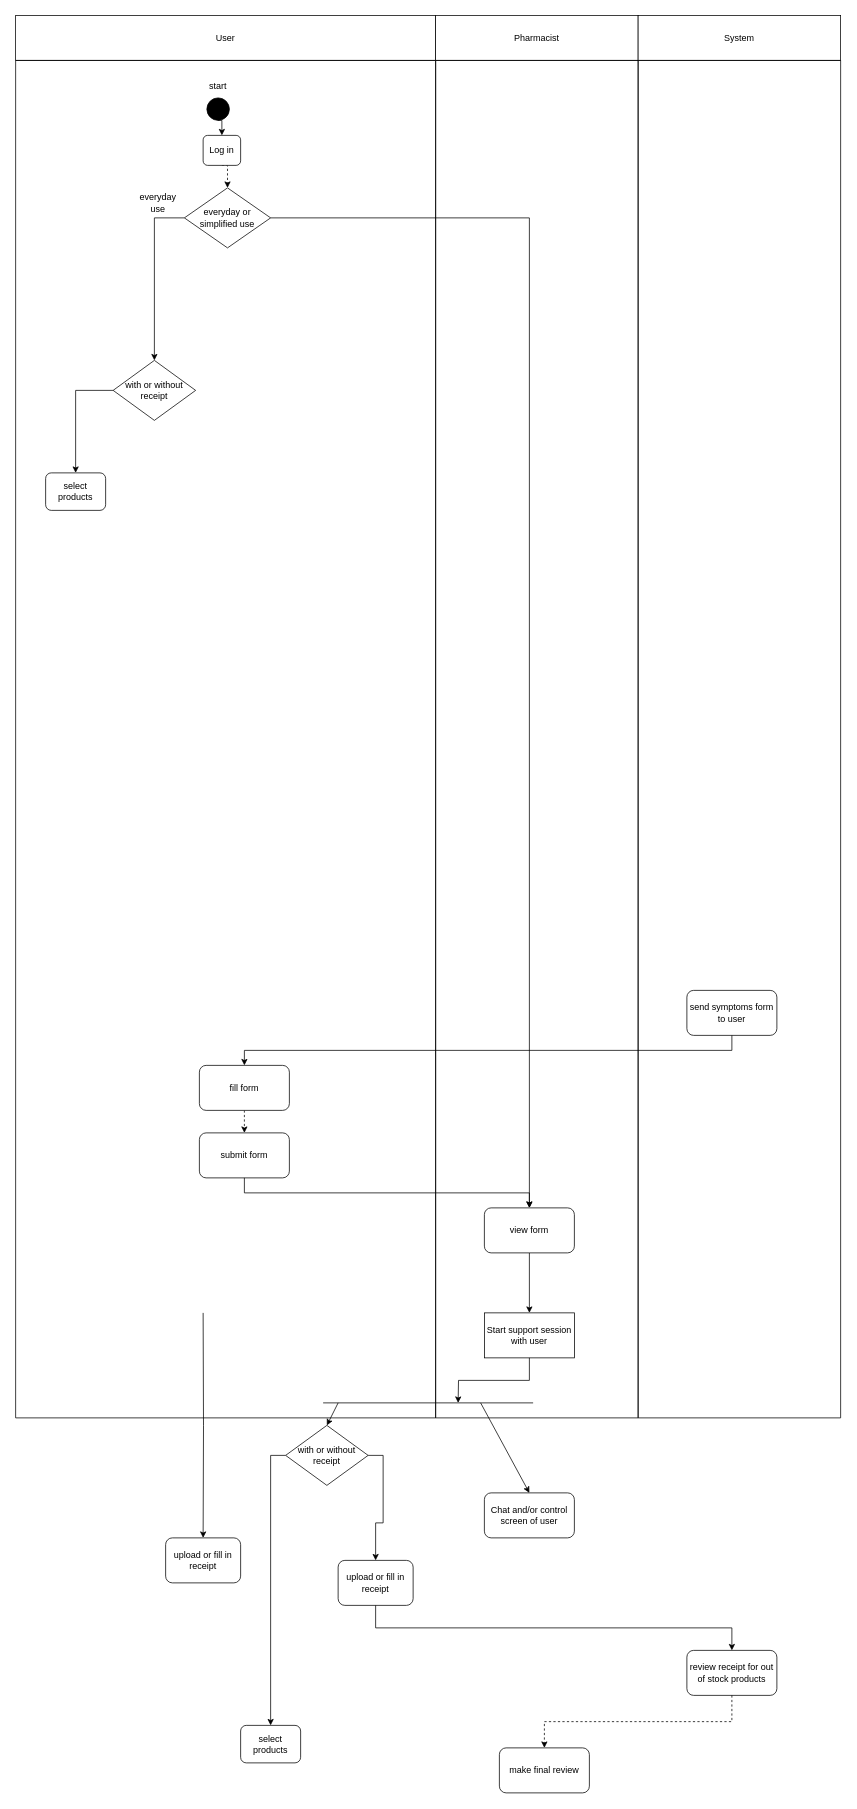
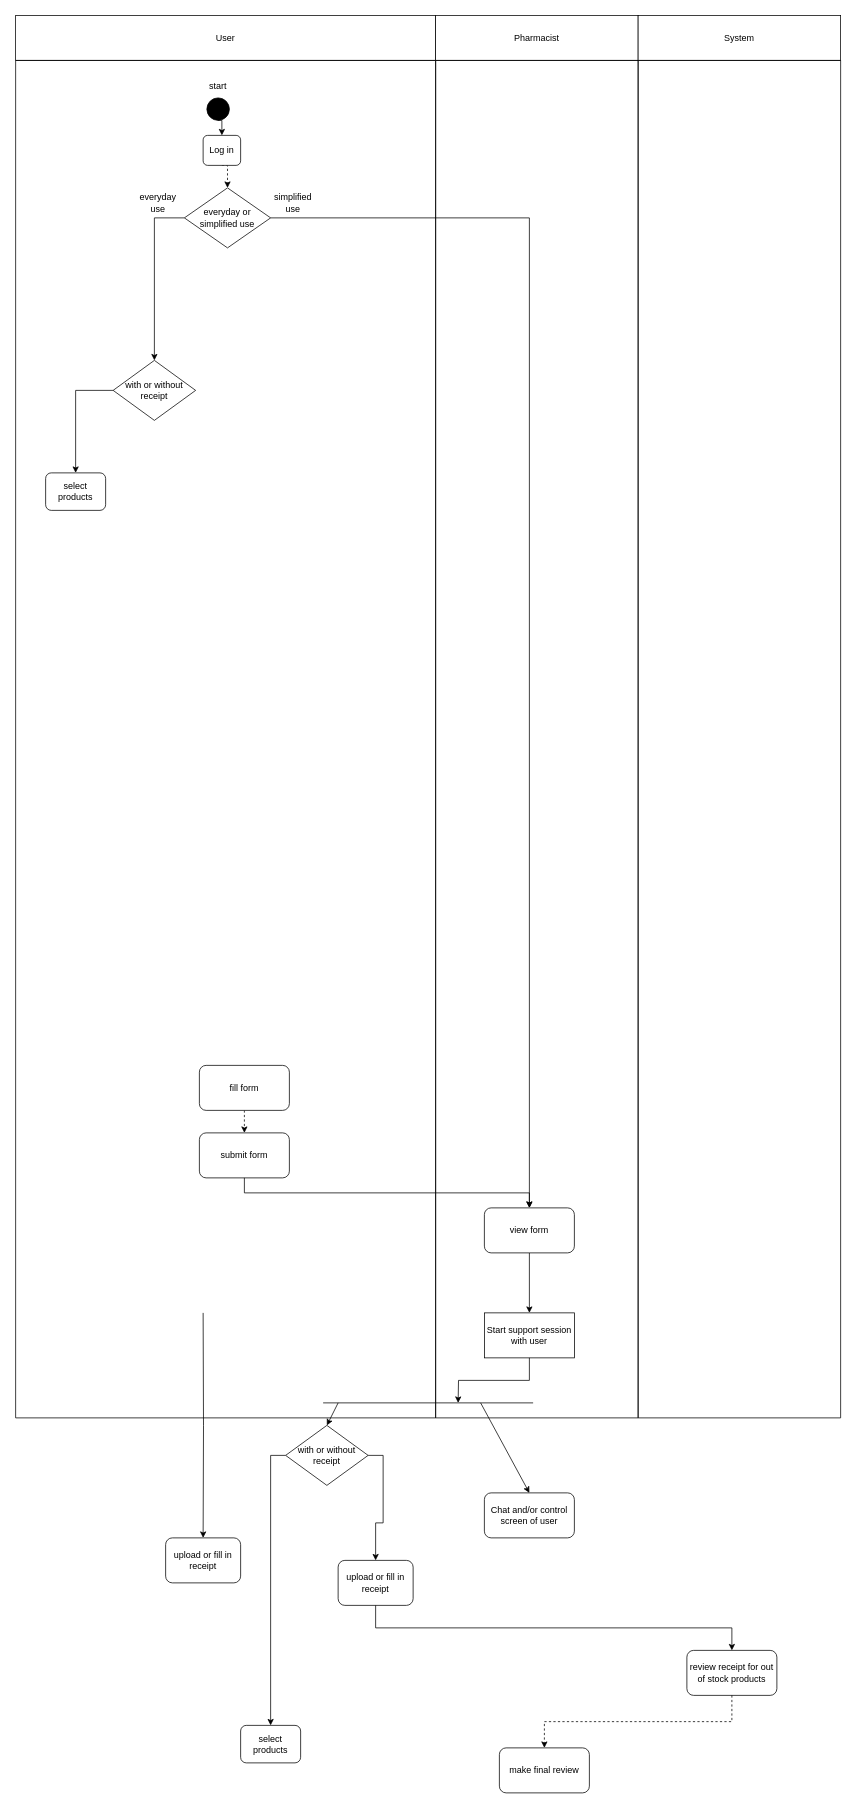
node "simplified use": added
node "send symptoms form to user": removed
edge "send symptoms form to user" -> "fill form": removed
